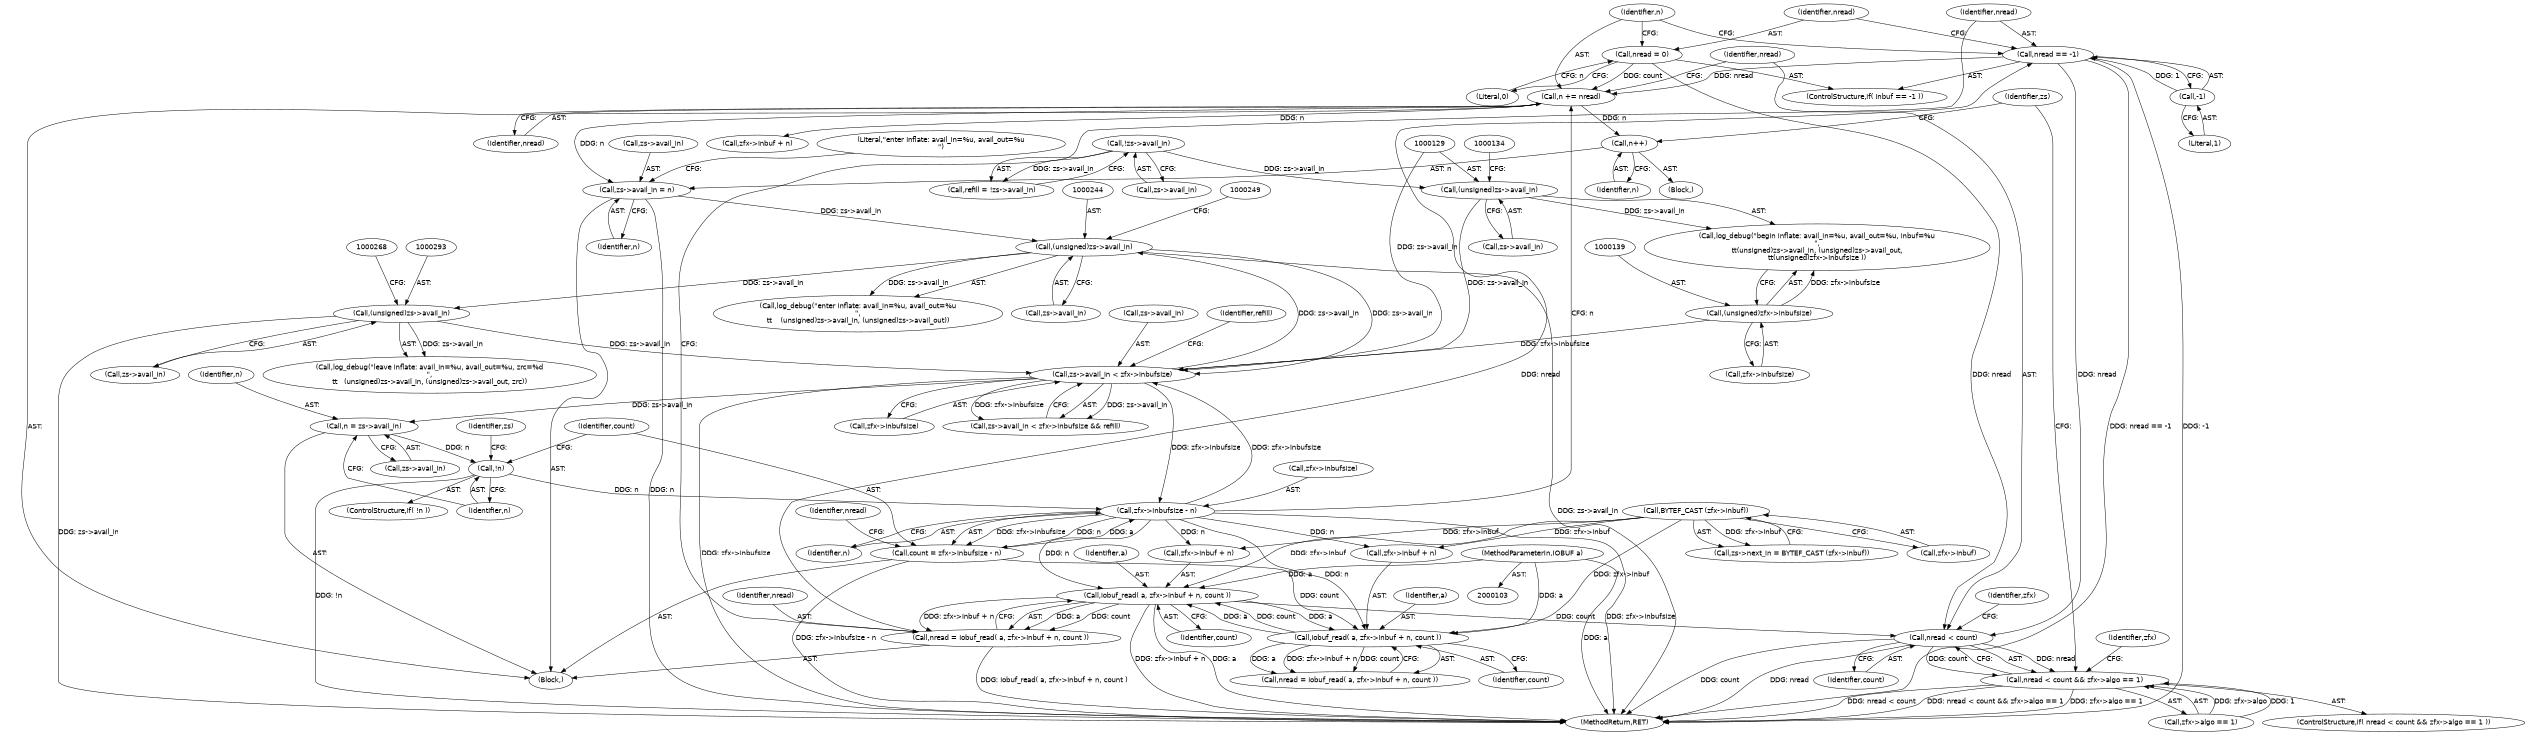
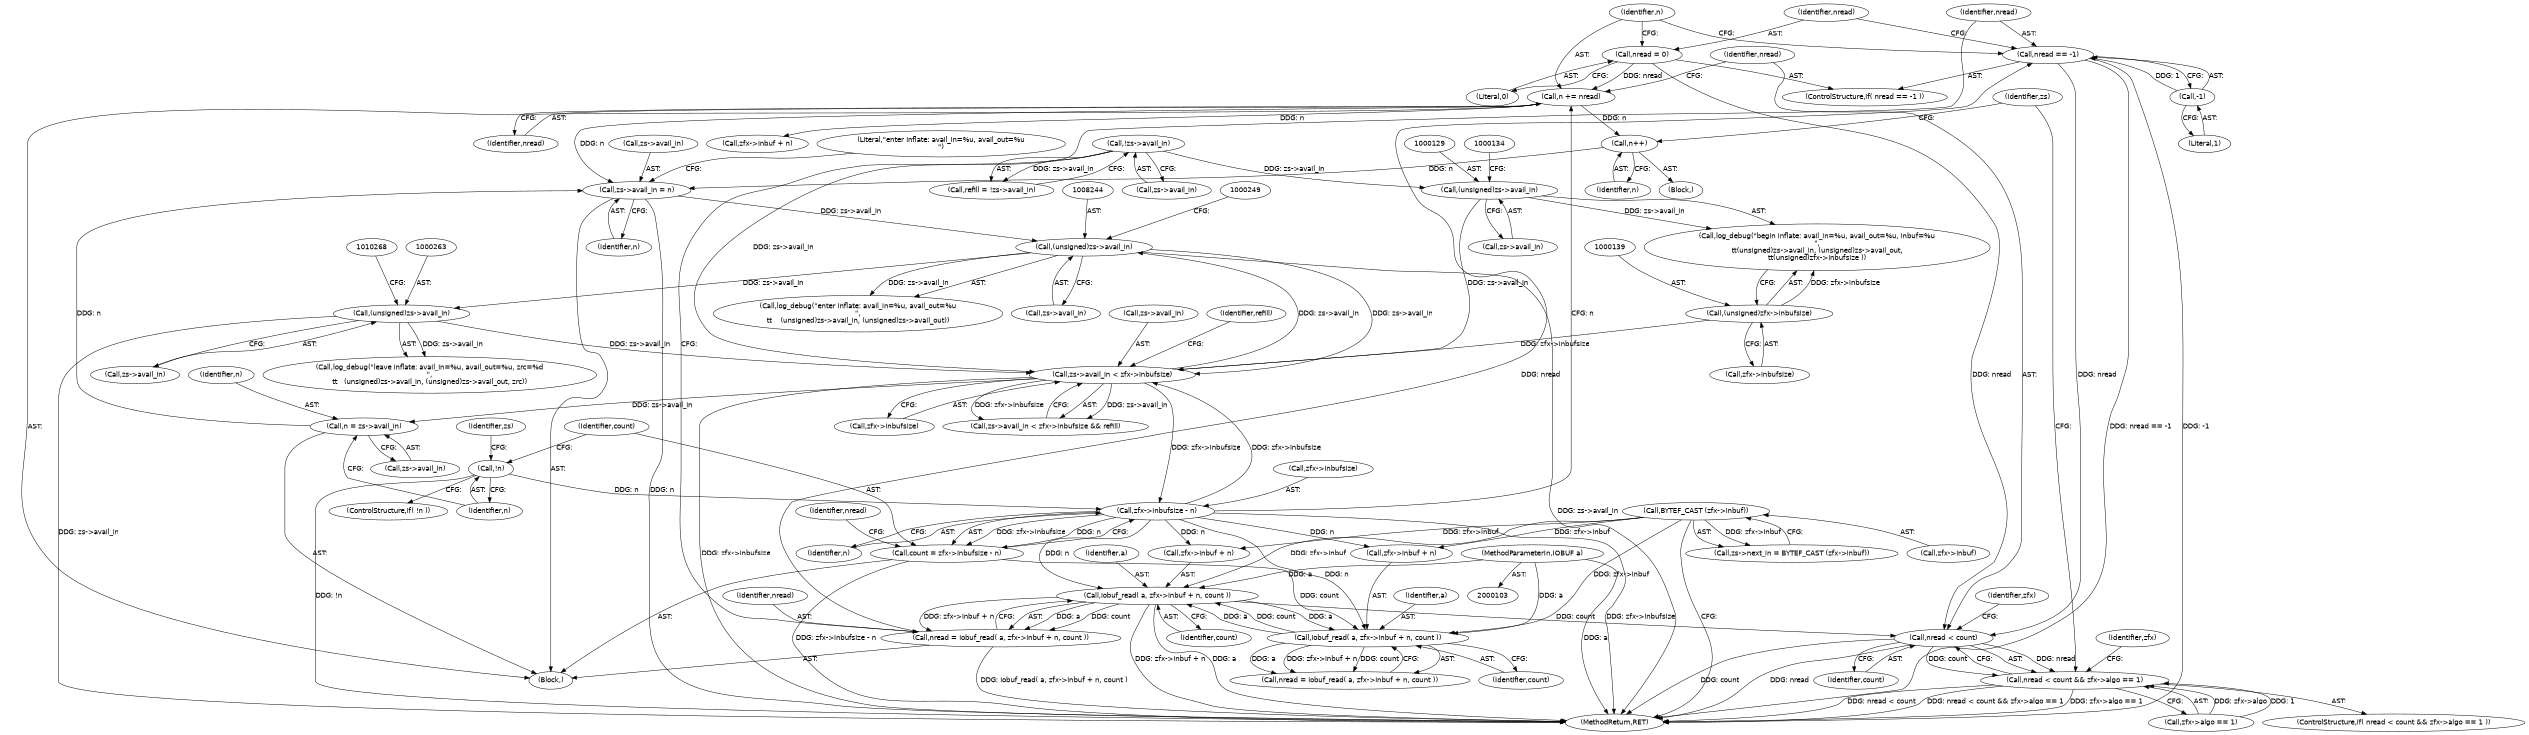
edge "(Call,nread == -1)" -> "(Call,n += nread)": removed, label "DDG: nread"
edge "(Literal,0)" -> "(Call,nread = 0)": label "CFG: n" -> "AST: "
edge "(Call,nread = 0)" -> "(Call,n += nread)": label "DDG: count" -> "DDG: nread"
node "(ControlStructure,if( inbuf == -1 ))": label "(ControlStructure,if( inbuf == -1 ))" -> "(ControlStructure,if( nread == -1 ))"
edge "(Call,n++)" -> "(Call,zs->avail_in = n)": label "AST: n" -> "DDG: n"
node "1000244": label "1000244" -> "1008244"
node "1000268": label "1000268" -> "1010268"
node "1000293": label "1000293" -> "1000263"
edge "1000129" -> "(Call,zs->avail_in < zfx->inbufsize)": now "(Call,!zs->avail_in)" -> "(Call,zs->avail_in < zfx->inbufsize)"
edge "(Call,n = zs->avail_in)" -> "(Call,!n)": now "(Call,n = zs->avail_in)" -> "(Call,zs->avail_in = n)"
edge "(Call,!n)" -> "(ControlStructure,if( !n ))": label "AST: " -> "CFG: "
edge "(Call,count = zfx->inbufsize - n)" -> "(Call,zfx->inbufsize - n)": label "DDG: a" -> "CFG: "
edge "(Call,BYTEF_CAST (zfx->inbuf))" -> "(Call,zfx->inbuf)": now "(Call,BYTEF_CAST (zfx->inbuf))" -> "(MethodReturn,RET)"
edge "(Call,nread < count && zfx->algo == 1)" -> "(Call,zfx->algo == 1)": label "AST: " -> "CFG: "
